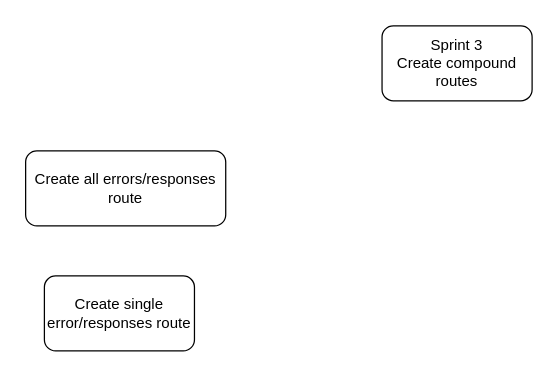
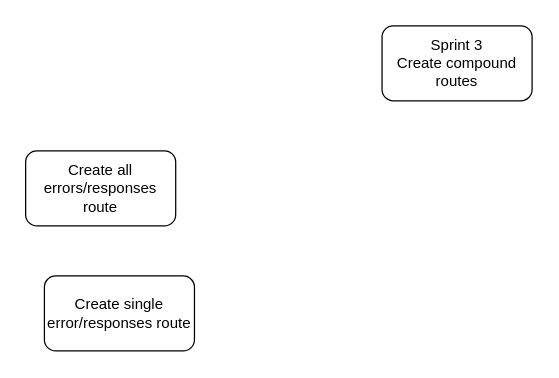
node "Create all errors/responses route": size 200x75 -> 150x75
